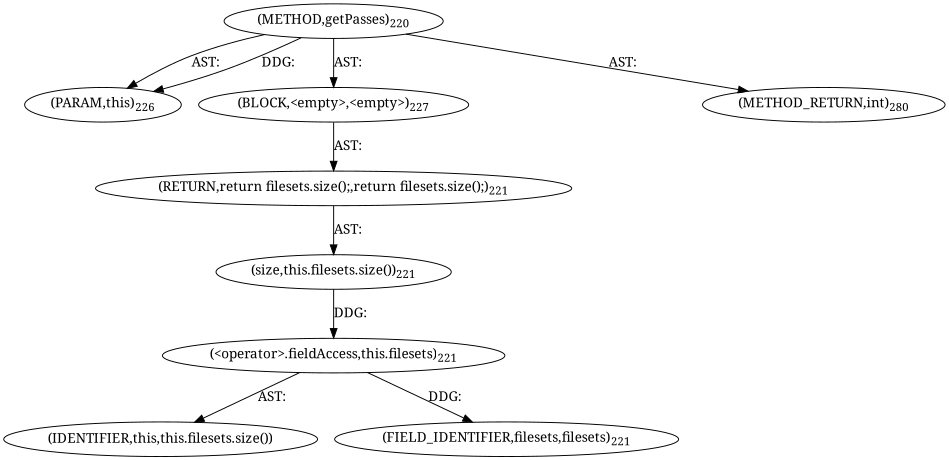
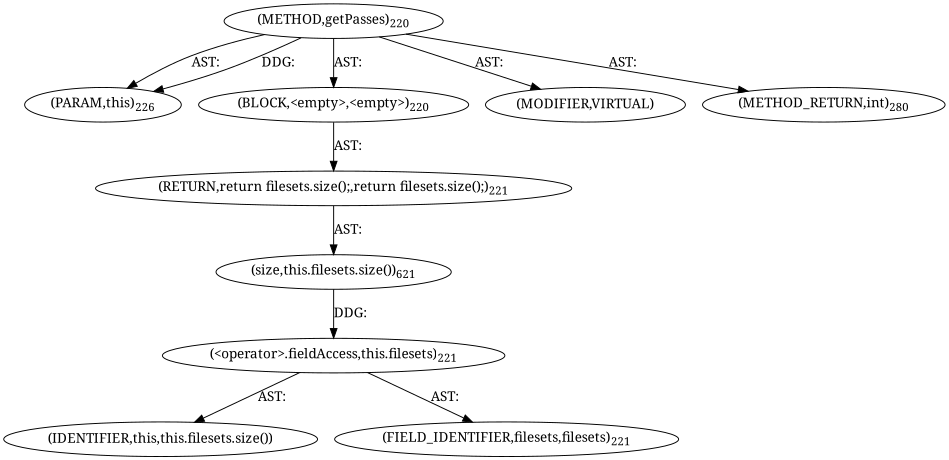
node "(BLOCK,<empty>,<empty>)": text "227" -> "220"
node "(MODIFIER,VIRTUAL)": added
node "(size,this.filesets.size())": text "221" -> "621"
edge "(<operator>.fieldAccess,this.filesets)" -> "(FIELD_IDENTIFIER,filesets,filesets)": label "DDG: " -> "AST: "
